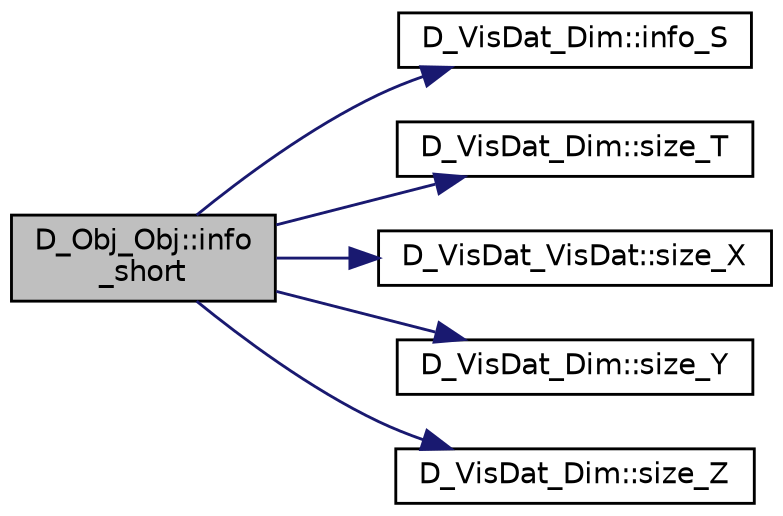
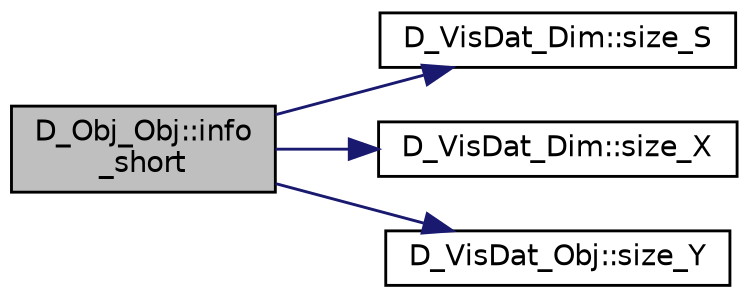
node "D_VisDat_Dim::info_S": label "D_VisDat_Dim::info_S" -> "D_VisDat_Dim::size_S"
node "D_VisDat_Dim::size_T": removed
node "D_VisDat_VisDat::size_X": label "D_VisDat_VisDat::size_X" -> "D_VisDat_Dim::size_X"
node "D_VisDat_Dim::size_Y": label "D_VisDat_Dim::size_Y" -> "D_VisDat_Obj::size_Y"
node "D_VisDat_Dim::size_Z": removed
